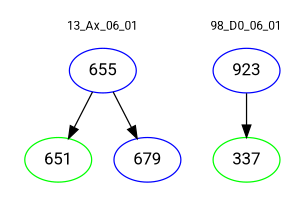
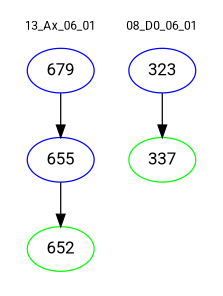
cluster "98_D0_06_01": label "98_D0_06_01" -> "08_D0_06_01"
node "923": label "923" -> "323"
edge "655" -> "679": reversed
node "651": label "651" -> "652"
